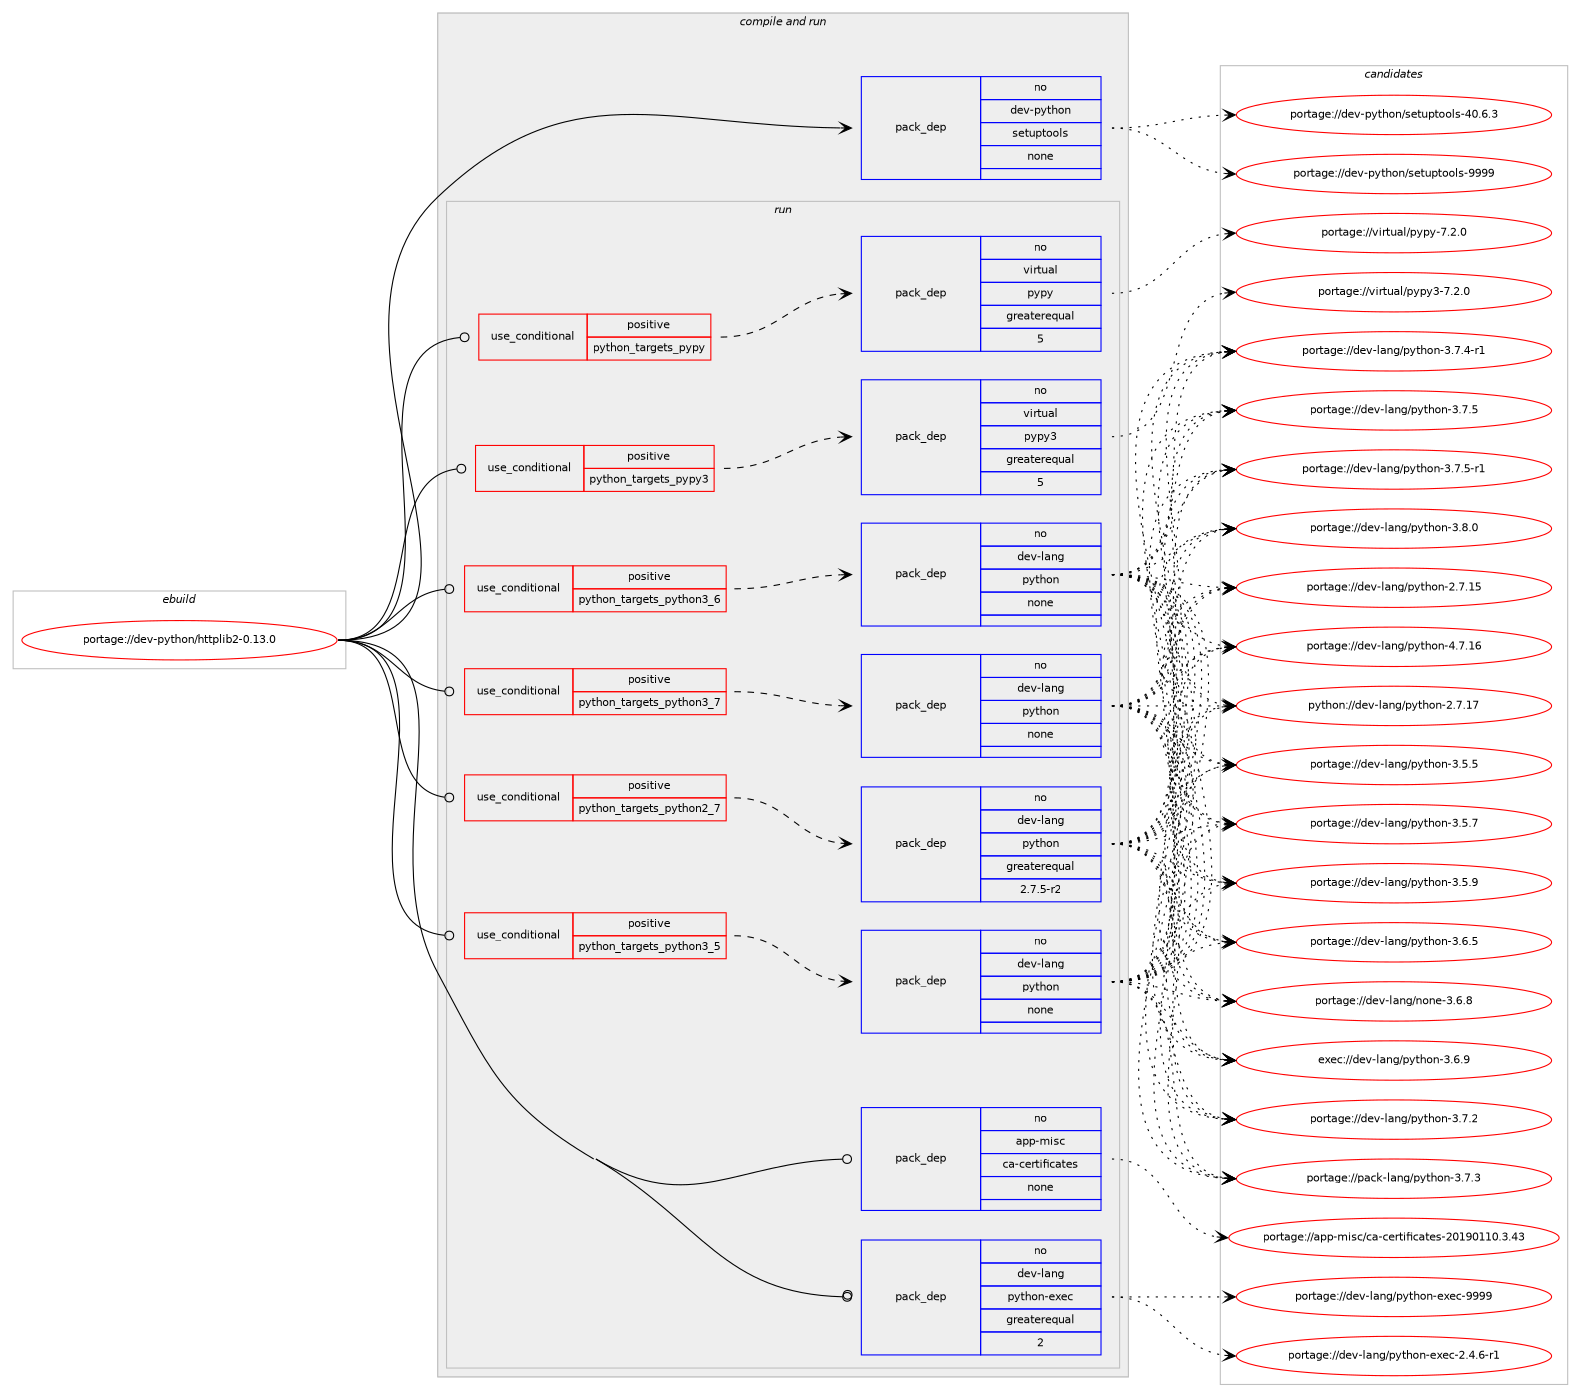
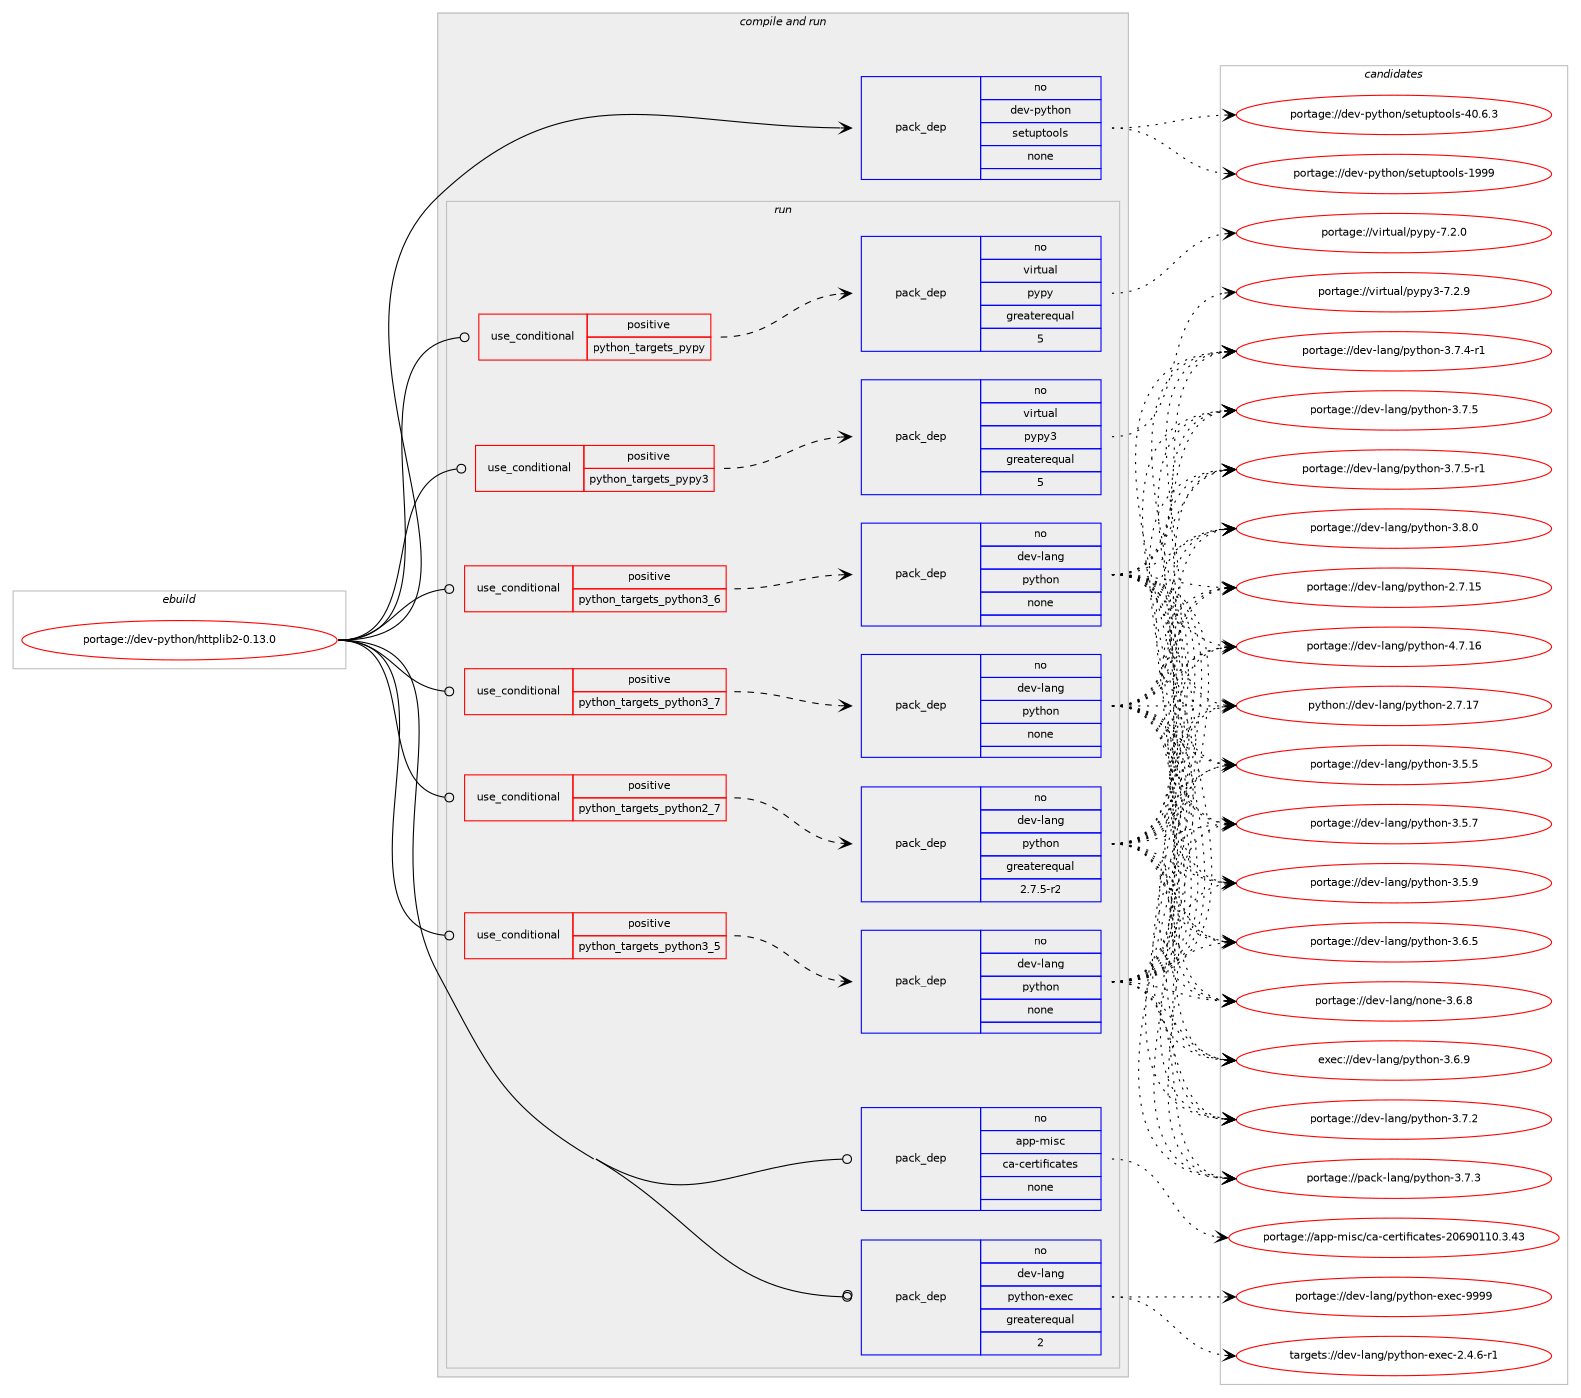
node "portage://dev-python/setuptools-9999": label "portage://dev-python/setuptools-9999" -> "portage://dev-python/setuptools-1999"
node "portage://virtual/pypy3-7.2.0": label "portage://virtual/pypy3-7.2.0" -> "portage://virtual/pypy3-7.2.9"
node "portage://app-misc/ca-certificates-20190110.3.43": label "portage://app-misc/ca-certificates-20190110.3.43" -> "portage://app-misc/ca-certificates-20690110.3.43"
node "portage://dev-lang/python-exec-2.4.6-r1": label "portage://dev-lang/python-exec-2.4.6-r1" -> "targets://dev-lang/python-exec-2.4.6-r1"
